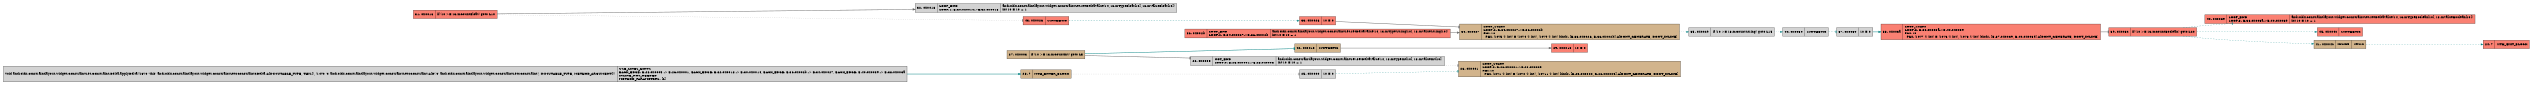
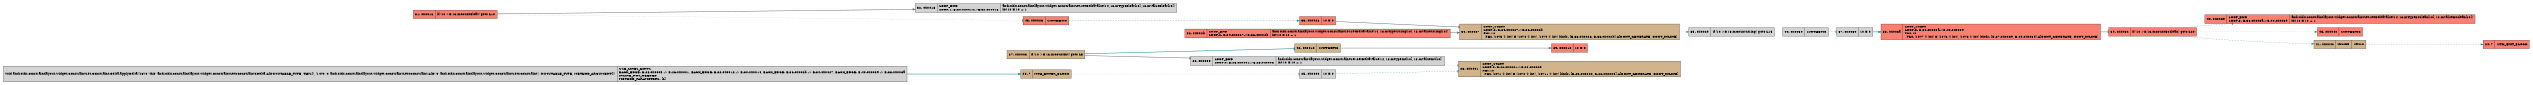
edge "35: 0x0029" -> "44: 0x0039": removed
edge "39: 0x003c" -> "45: 0x004c": style dashed -> dotted
node "28: 0x0005": text "NOT_END" -> "LOOP_END"
